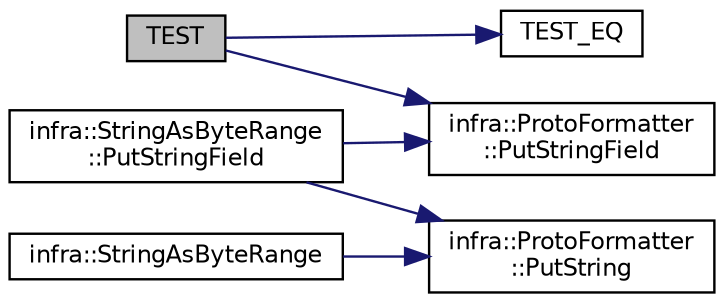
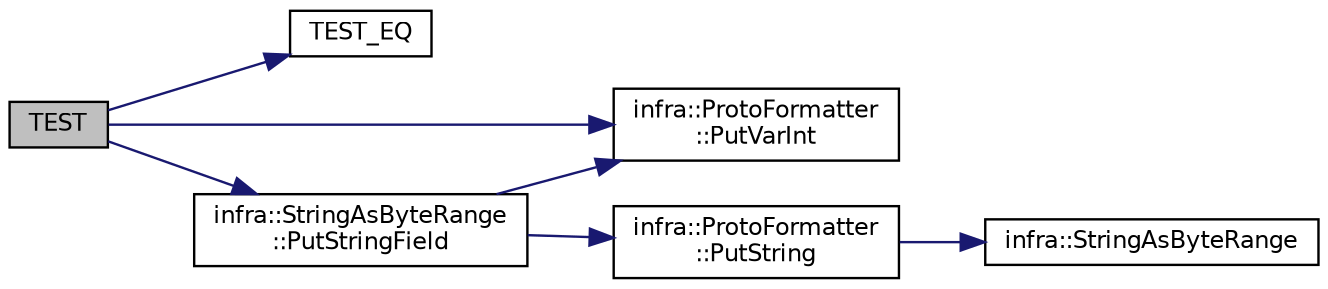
node "infra::ProtoFormatter ::PutStringField": label "infra::ProtoFormatter ::PutStringField" -> "infra::ProtoFormatter ::PutVarInt"
edge "TEST" -> "infra::StringAsByteRange ::PutStringField": added
edge "infra::StringAsByteRange" -> "infra::ProtoFormatter ::PutString": reversed
